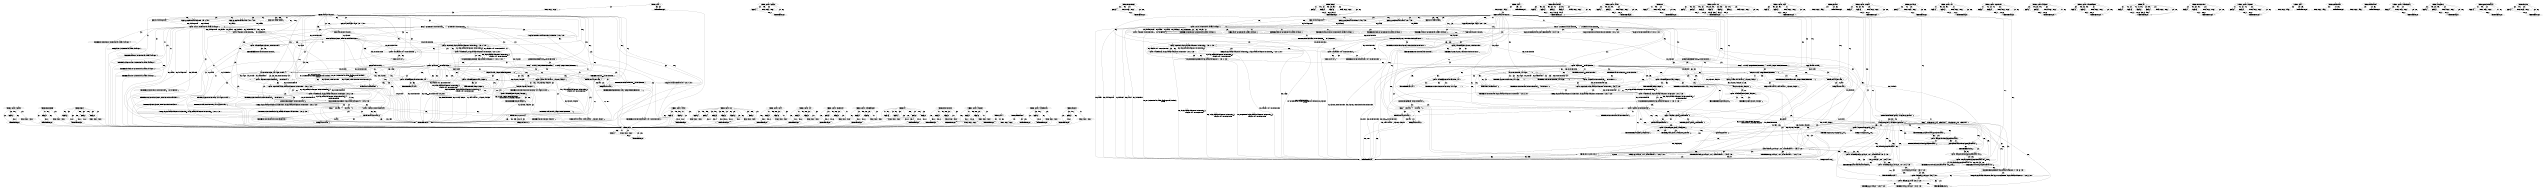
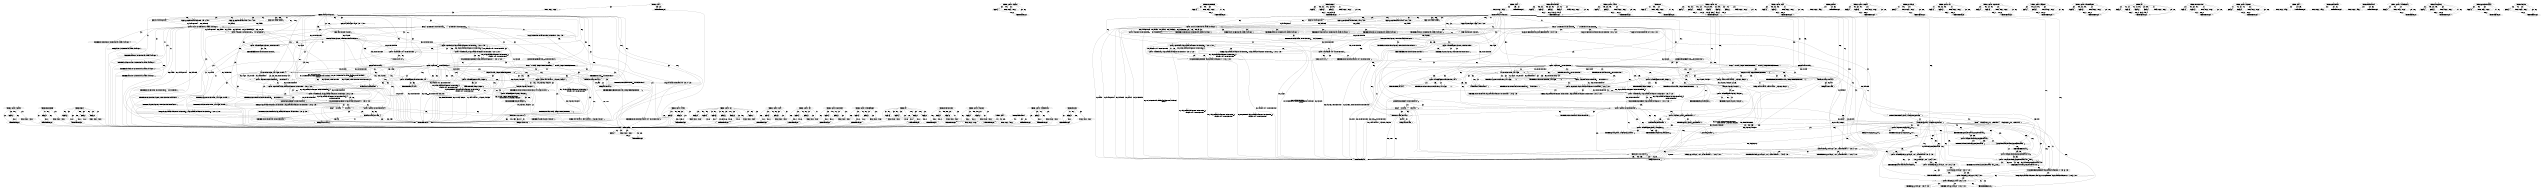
edge "(<operator>.assignment,using_ipc_proxy_ = true)" -> "(FIELD_IDENTIFIER,core,core)": now "(StartPpapiProxy,ppb_nacl->StartPpapiProxy(pp_instance()))" -> "(FIELD_IDENTIFIER,core,core)"
